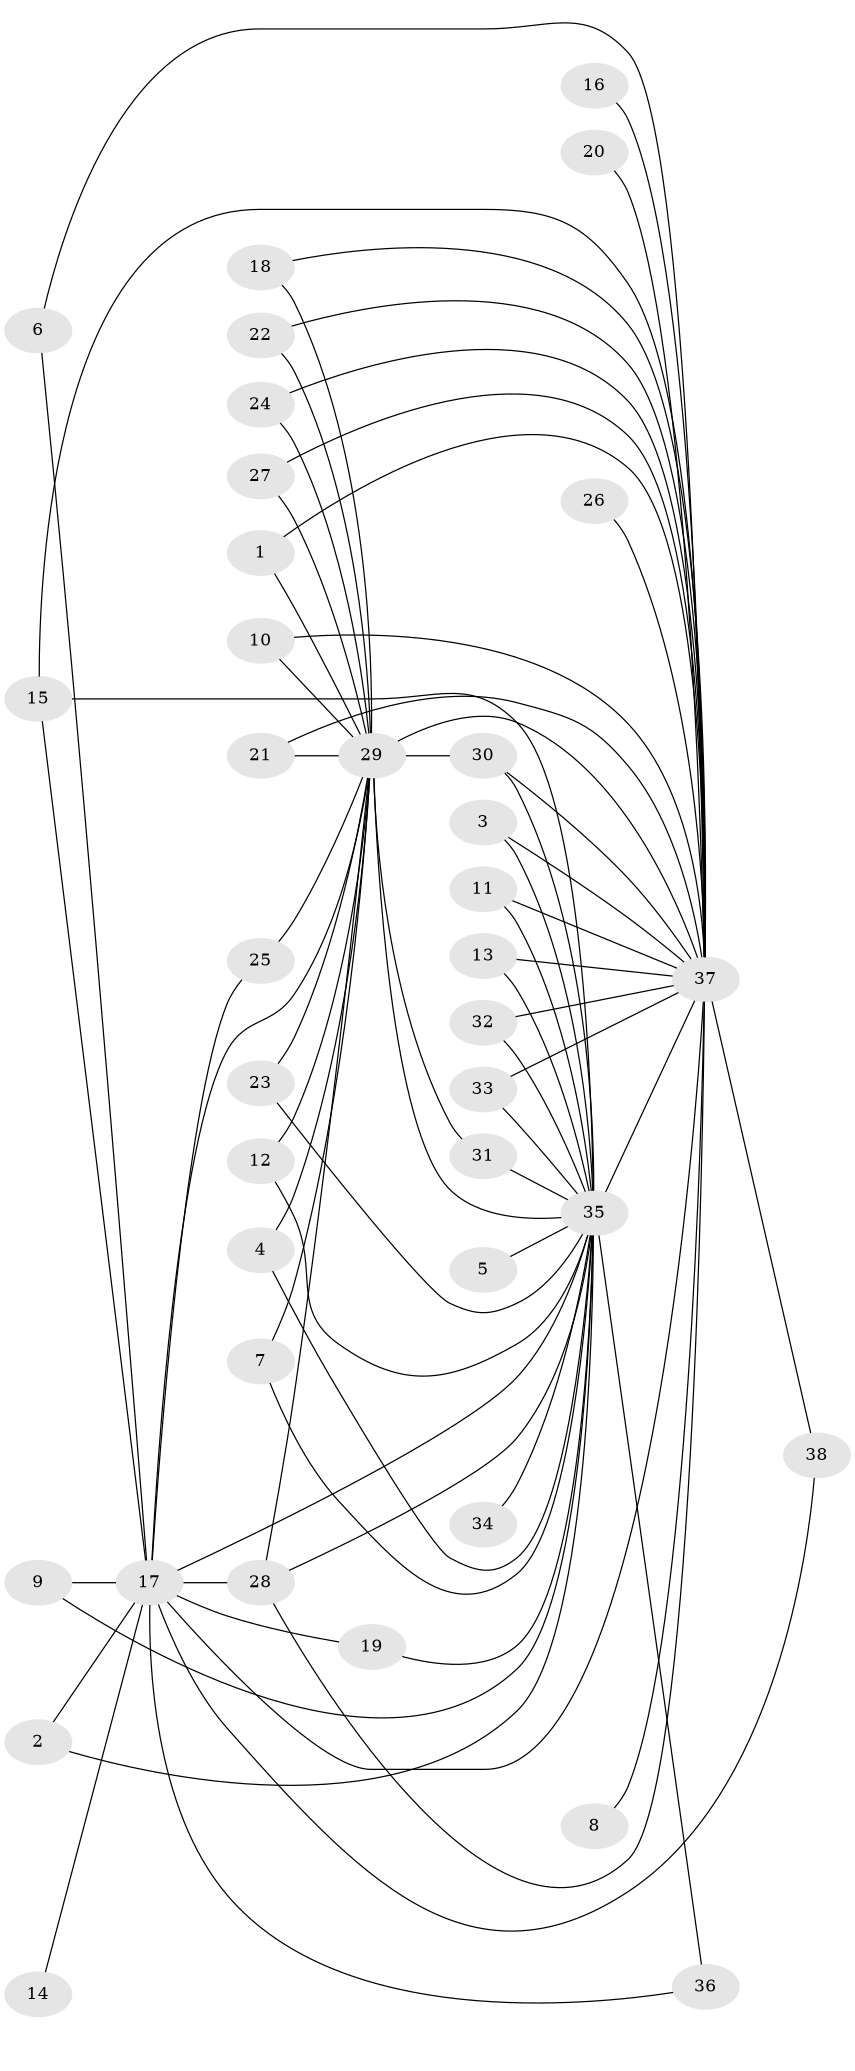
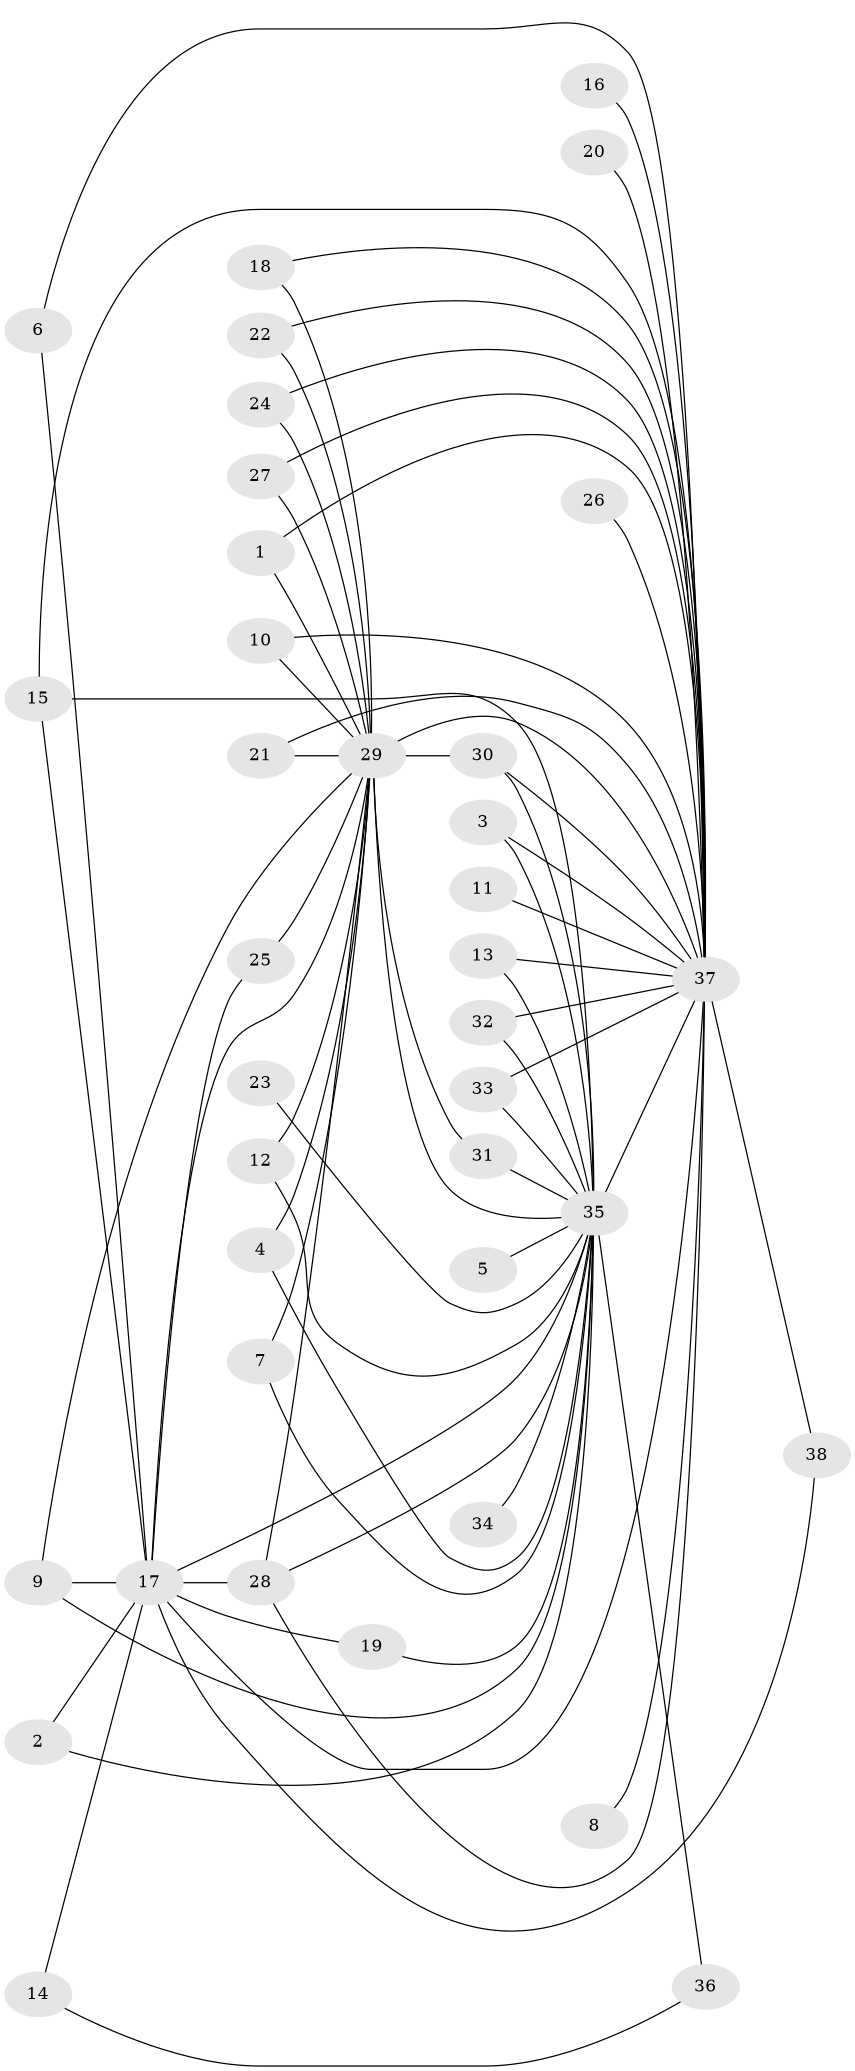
edge "29" -- "23": now "29" -- "9"
edge "11" -- "35": removed
edge "17" -- "36": now "14" -- "36"
